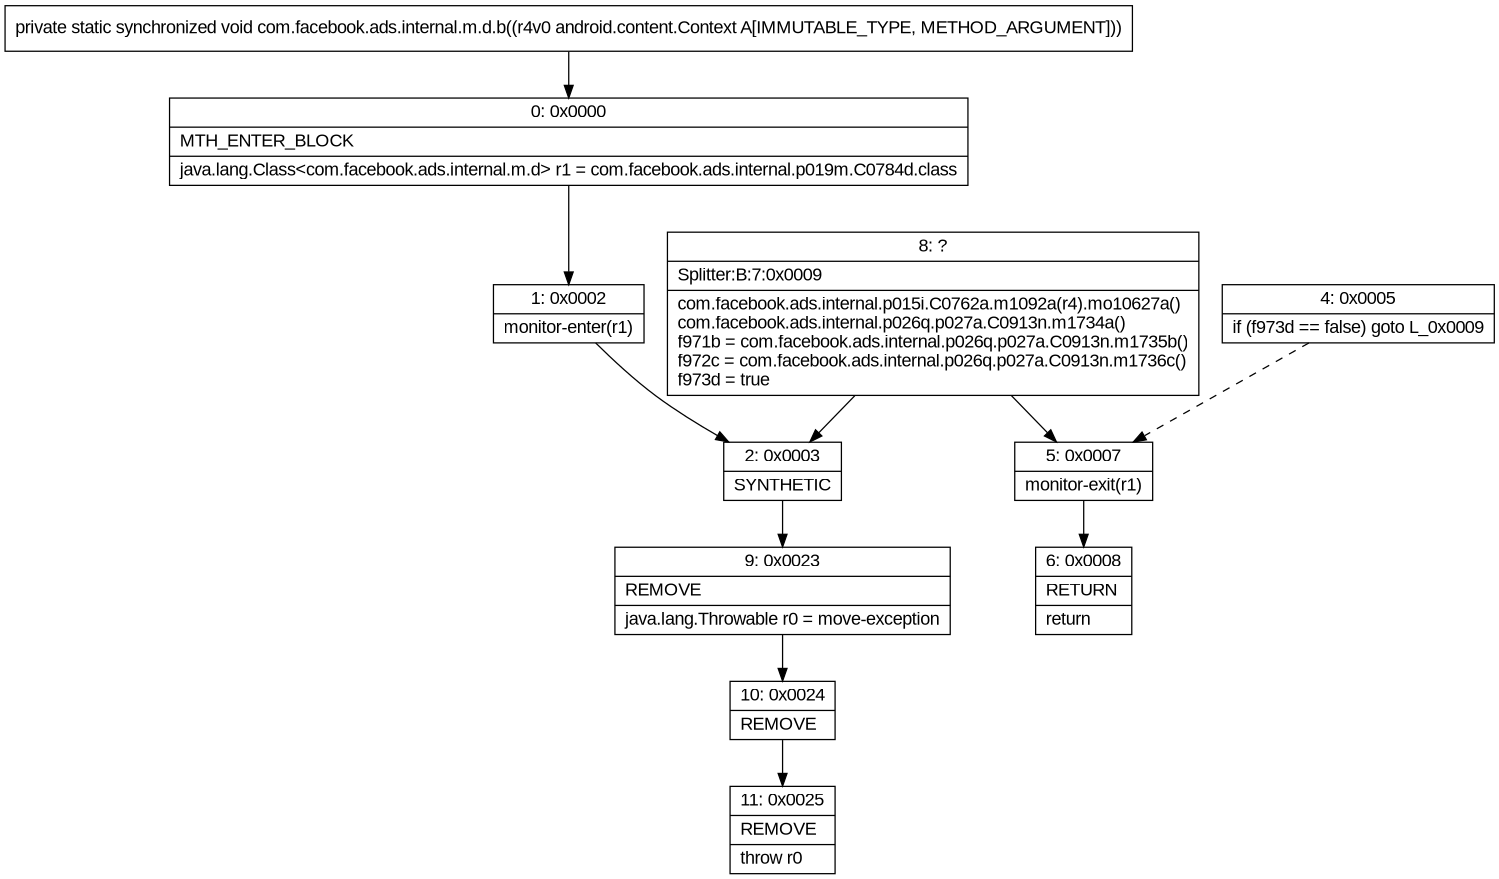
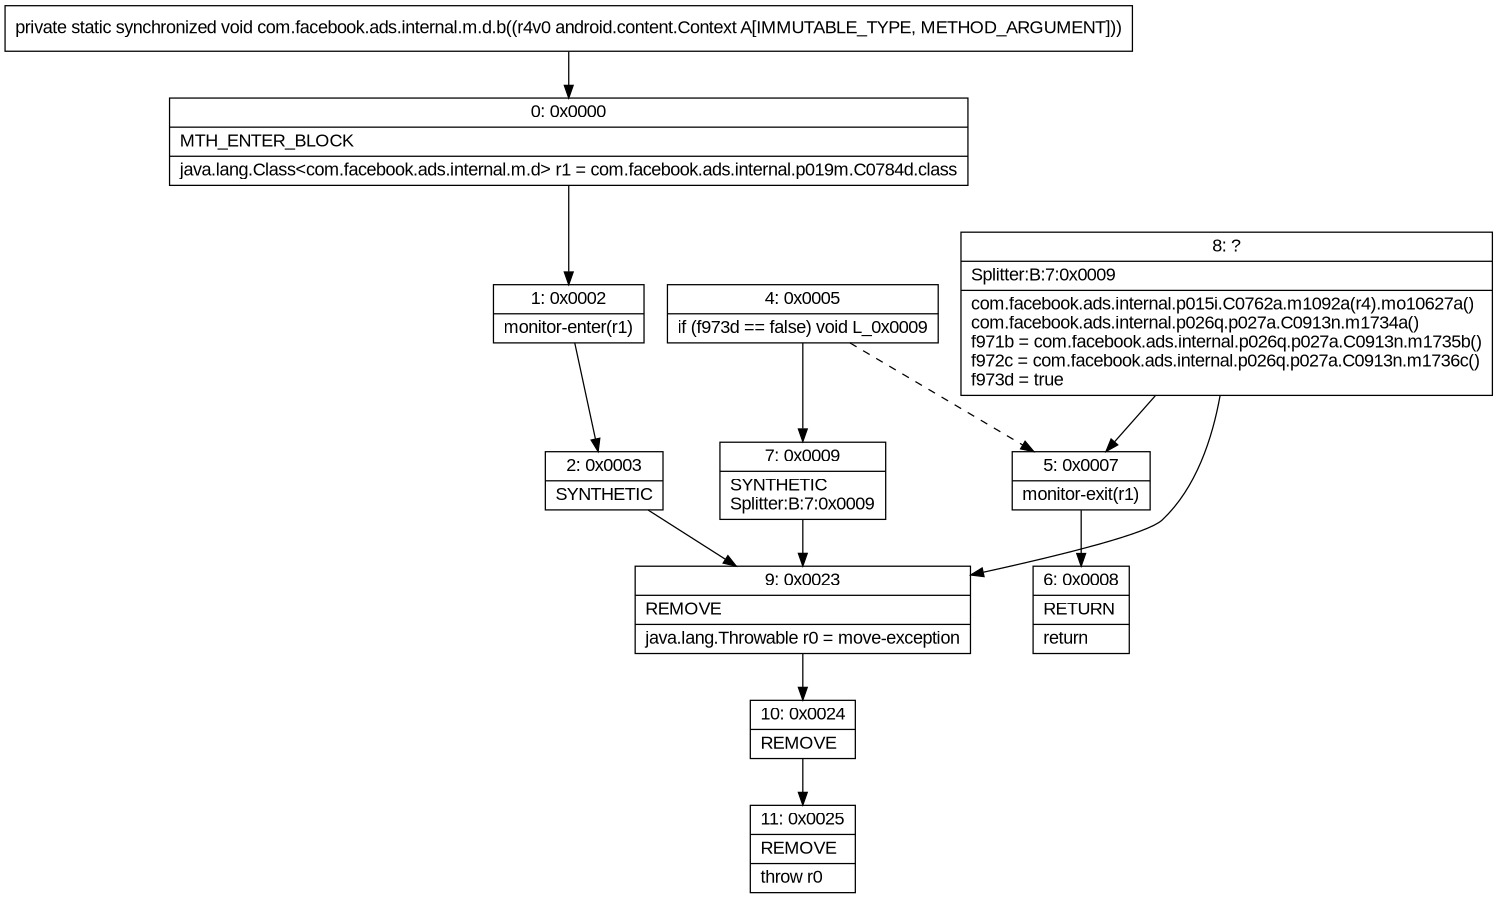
node "4: 0x0005": text "if (f973d == false) goto L_0x0009" -> "if (f973d == false) void L_0x0009"
edge "8: ?" -> "2: 0x0003": now "8: ?" -> "9: 0x0023"
node "7: 0x0009": added
